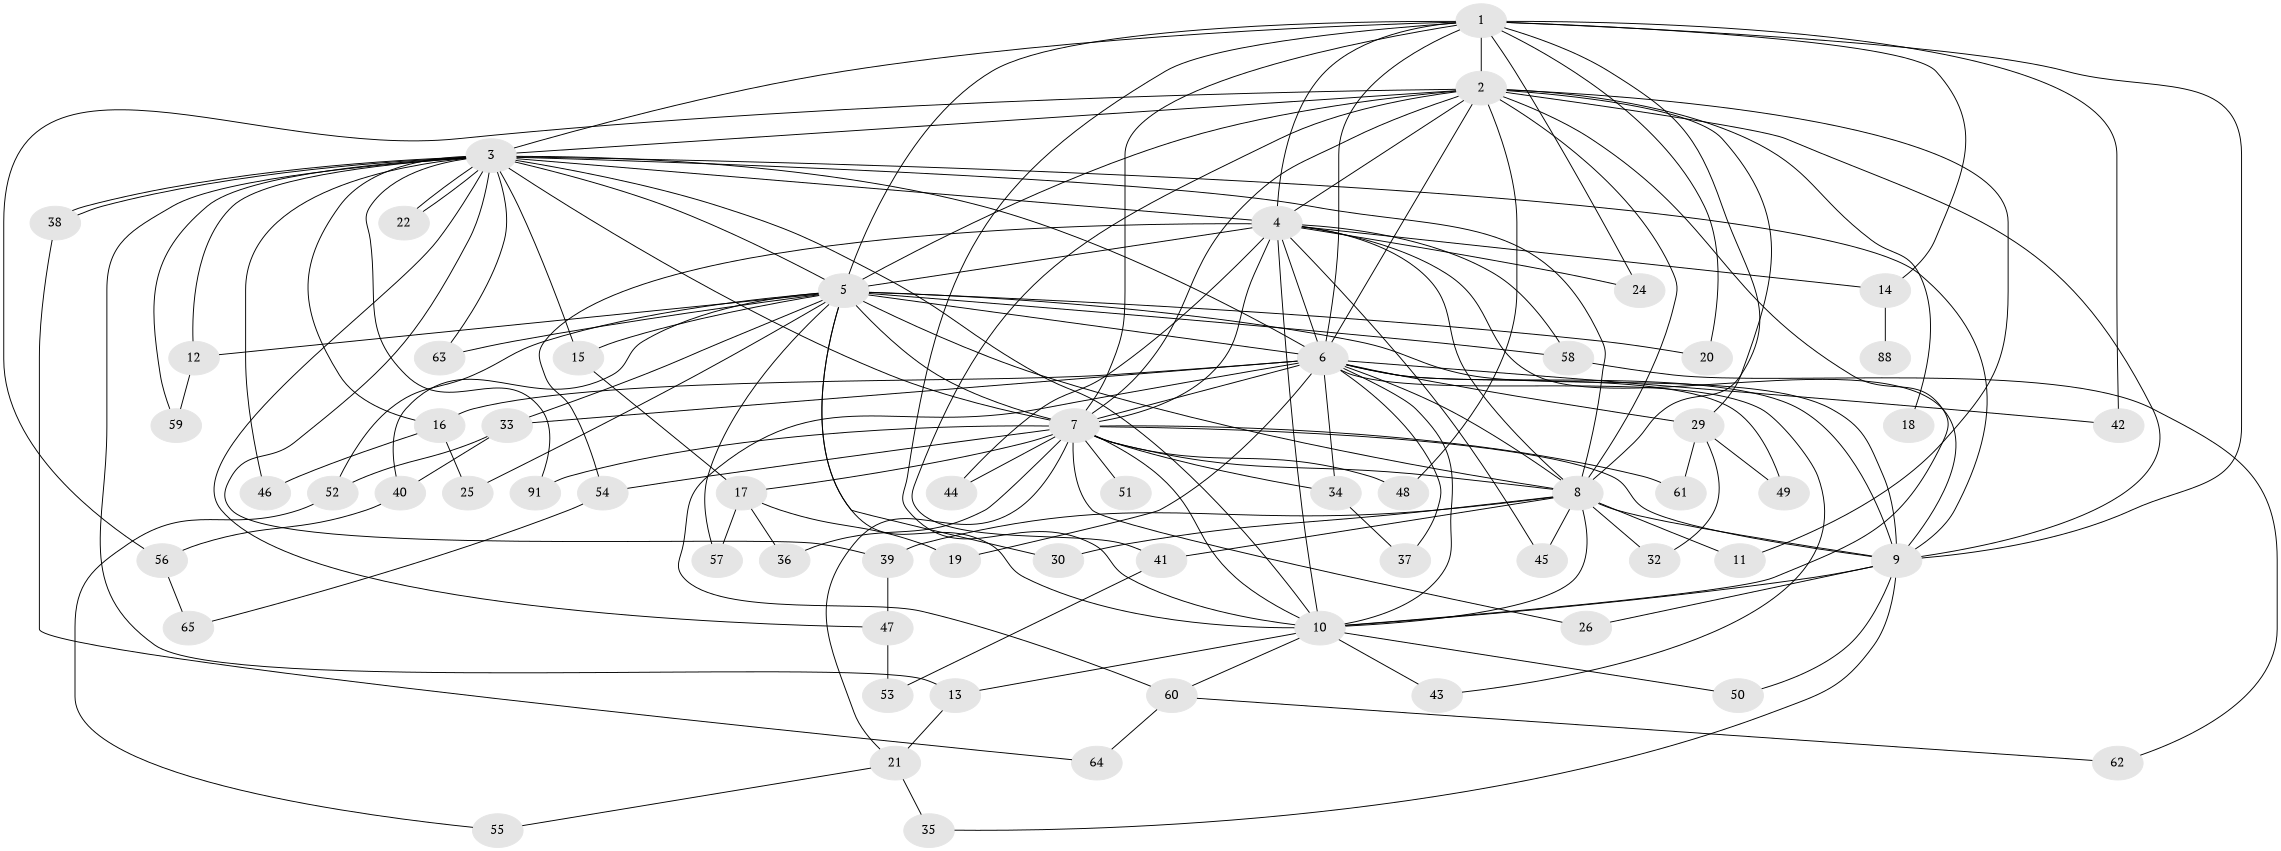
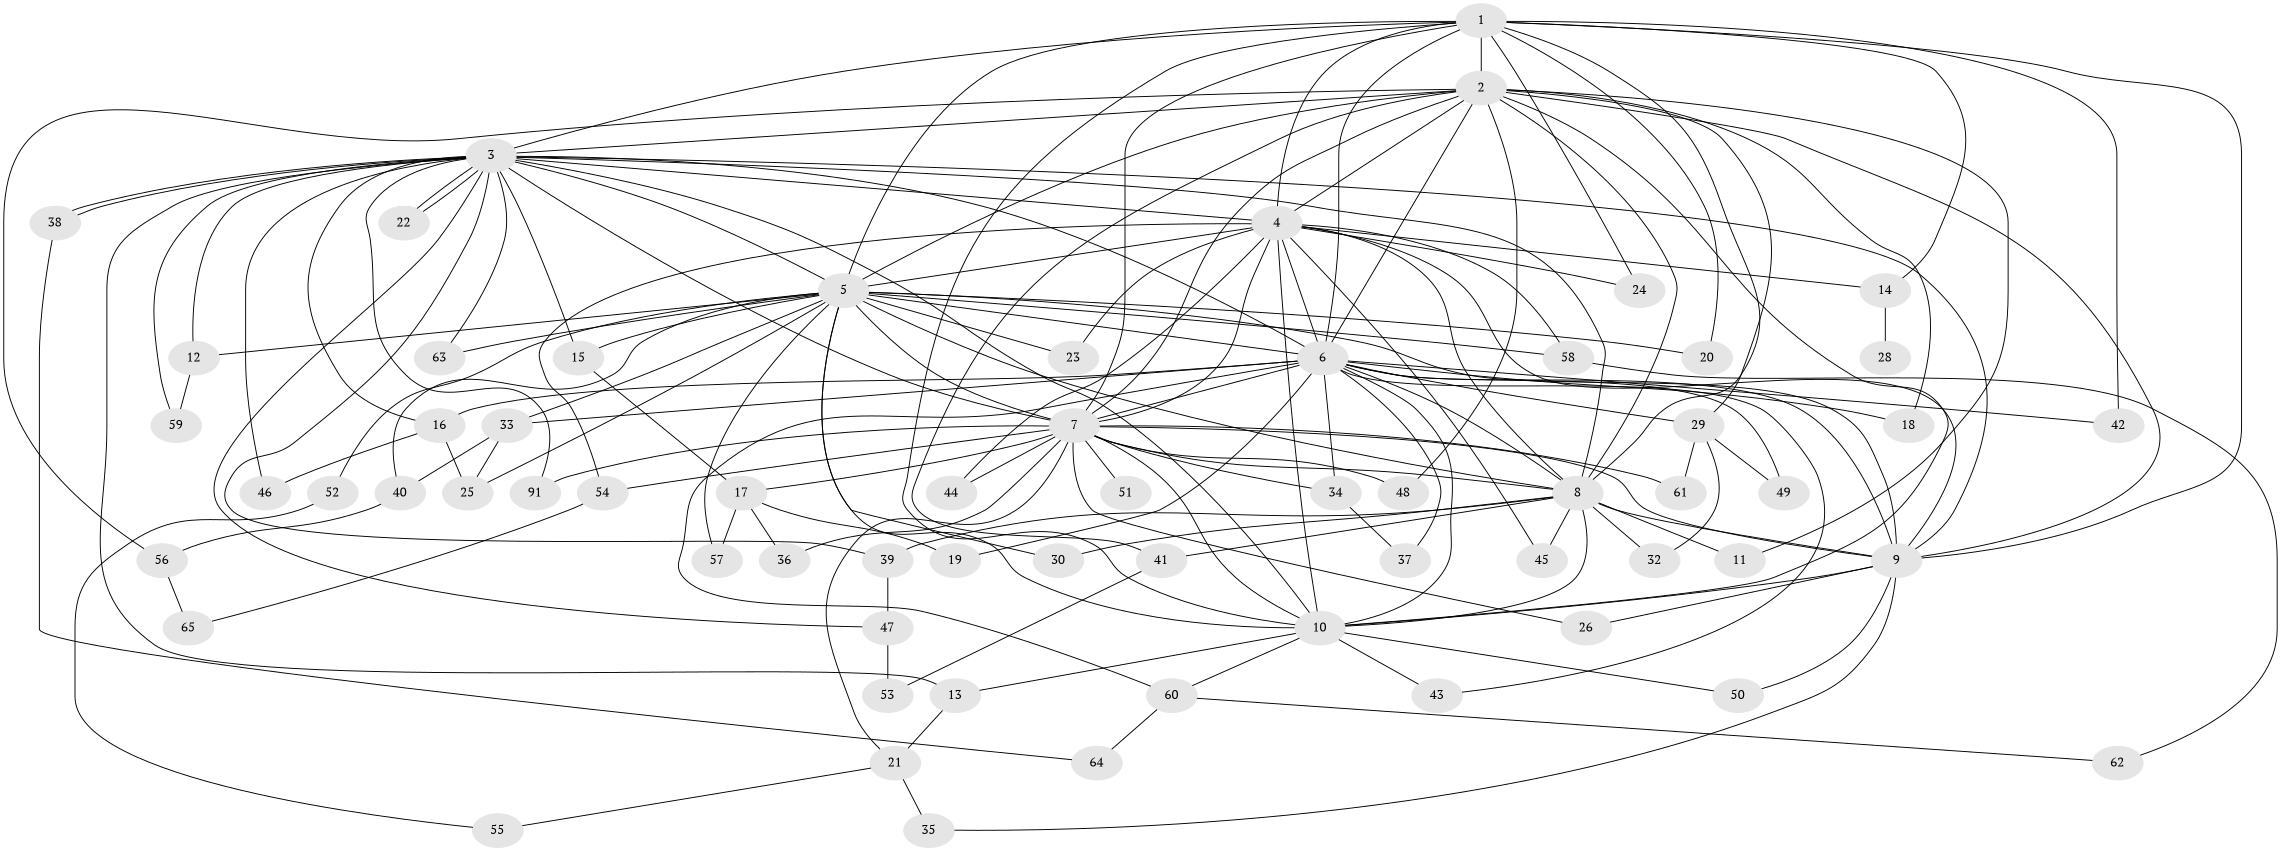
node "23": added
node "88": label "88" -> "28"
edge "6" -- "18": added
edge "33" -- "52": now "33" -- "25"
